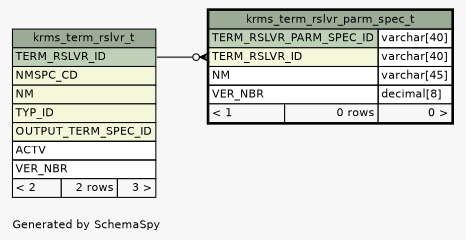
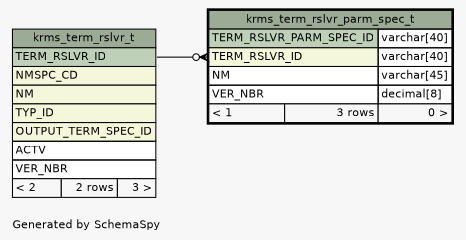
node "krms_term_rslvr_parm_spec_t": text "0 rows" -> "3 rows"
